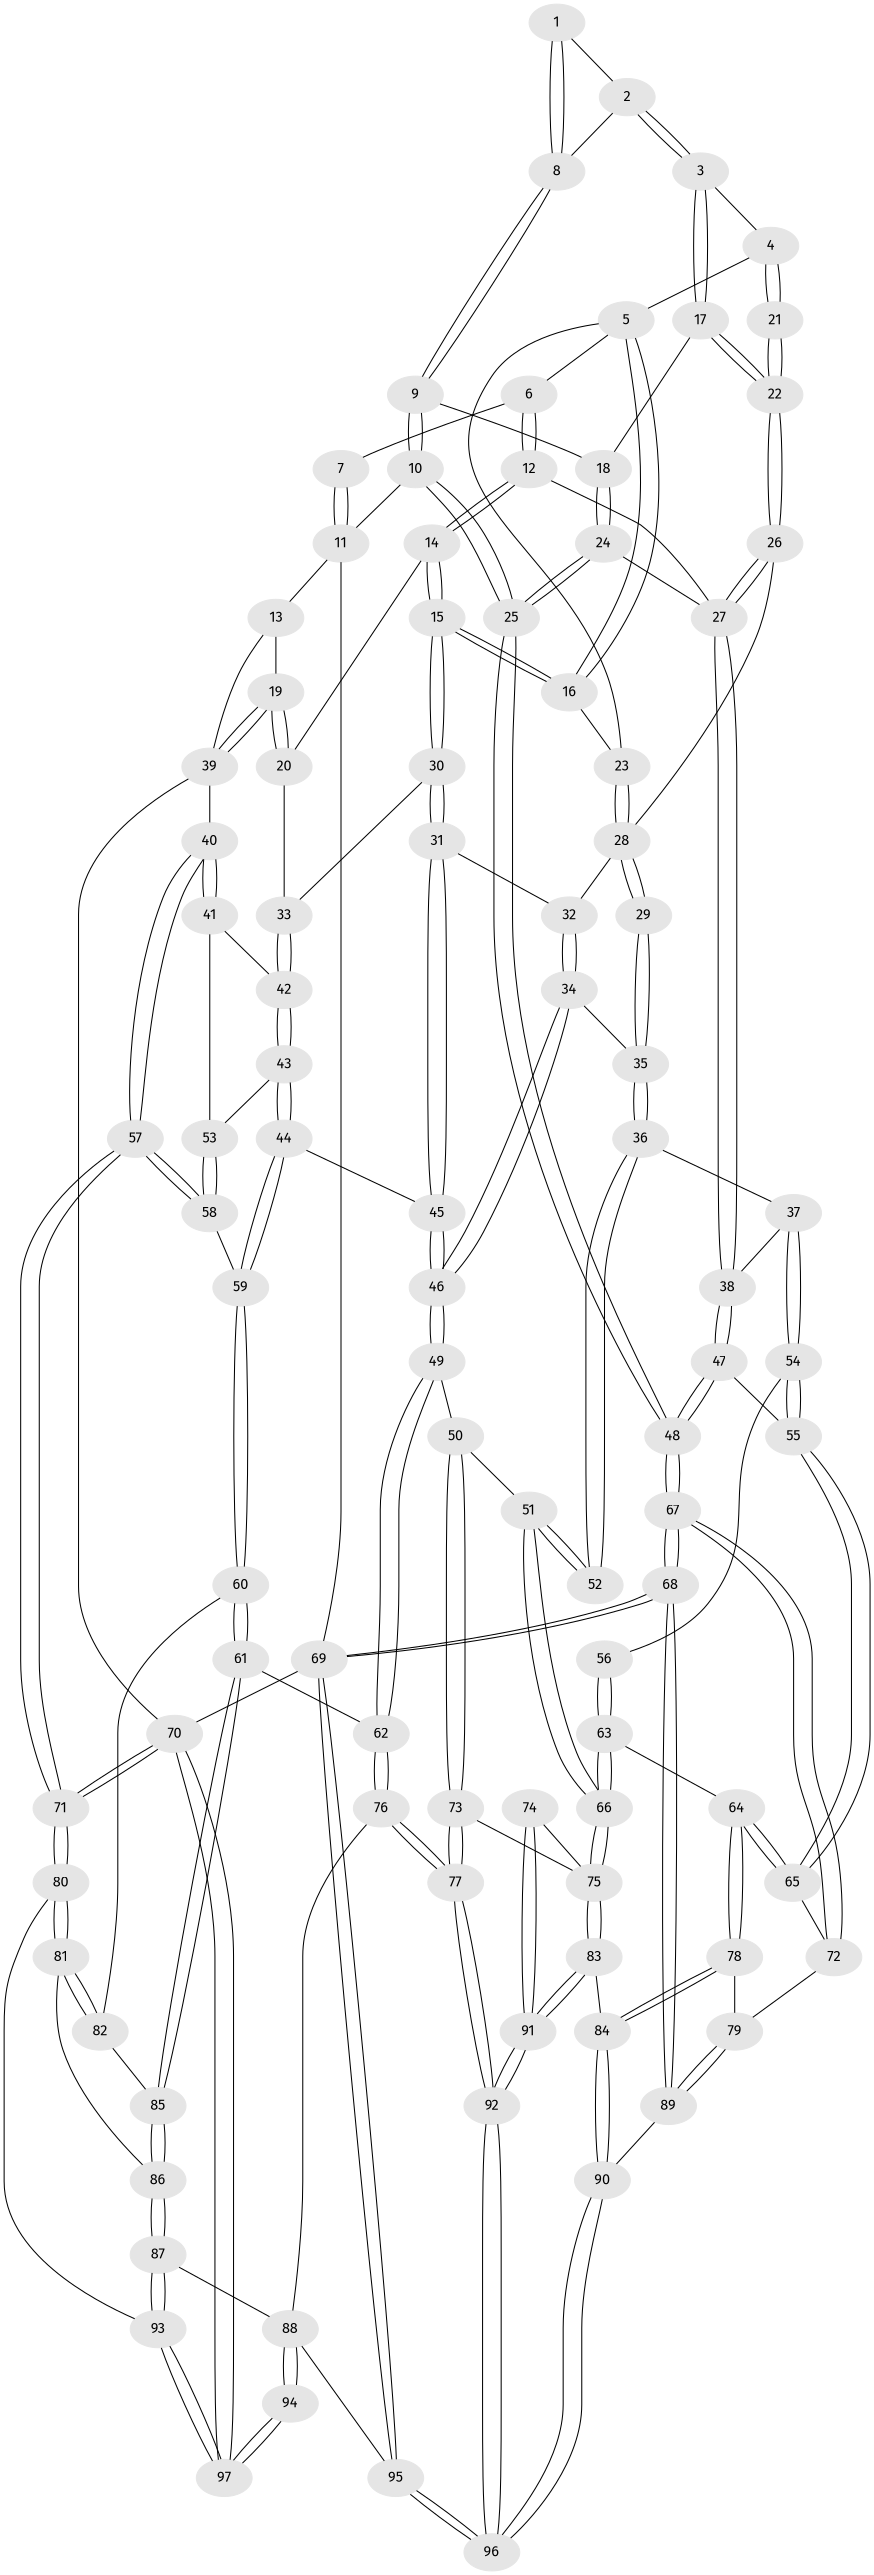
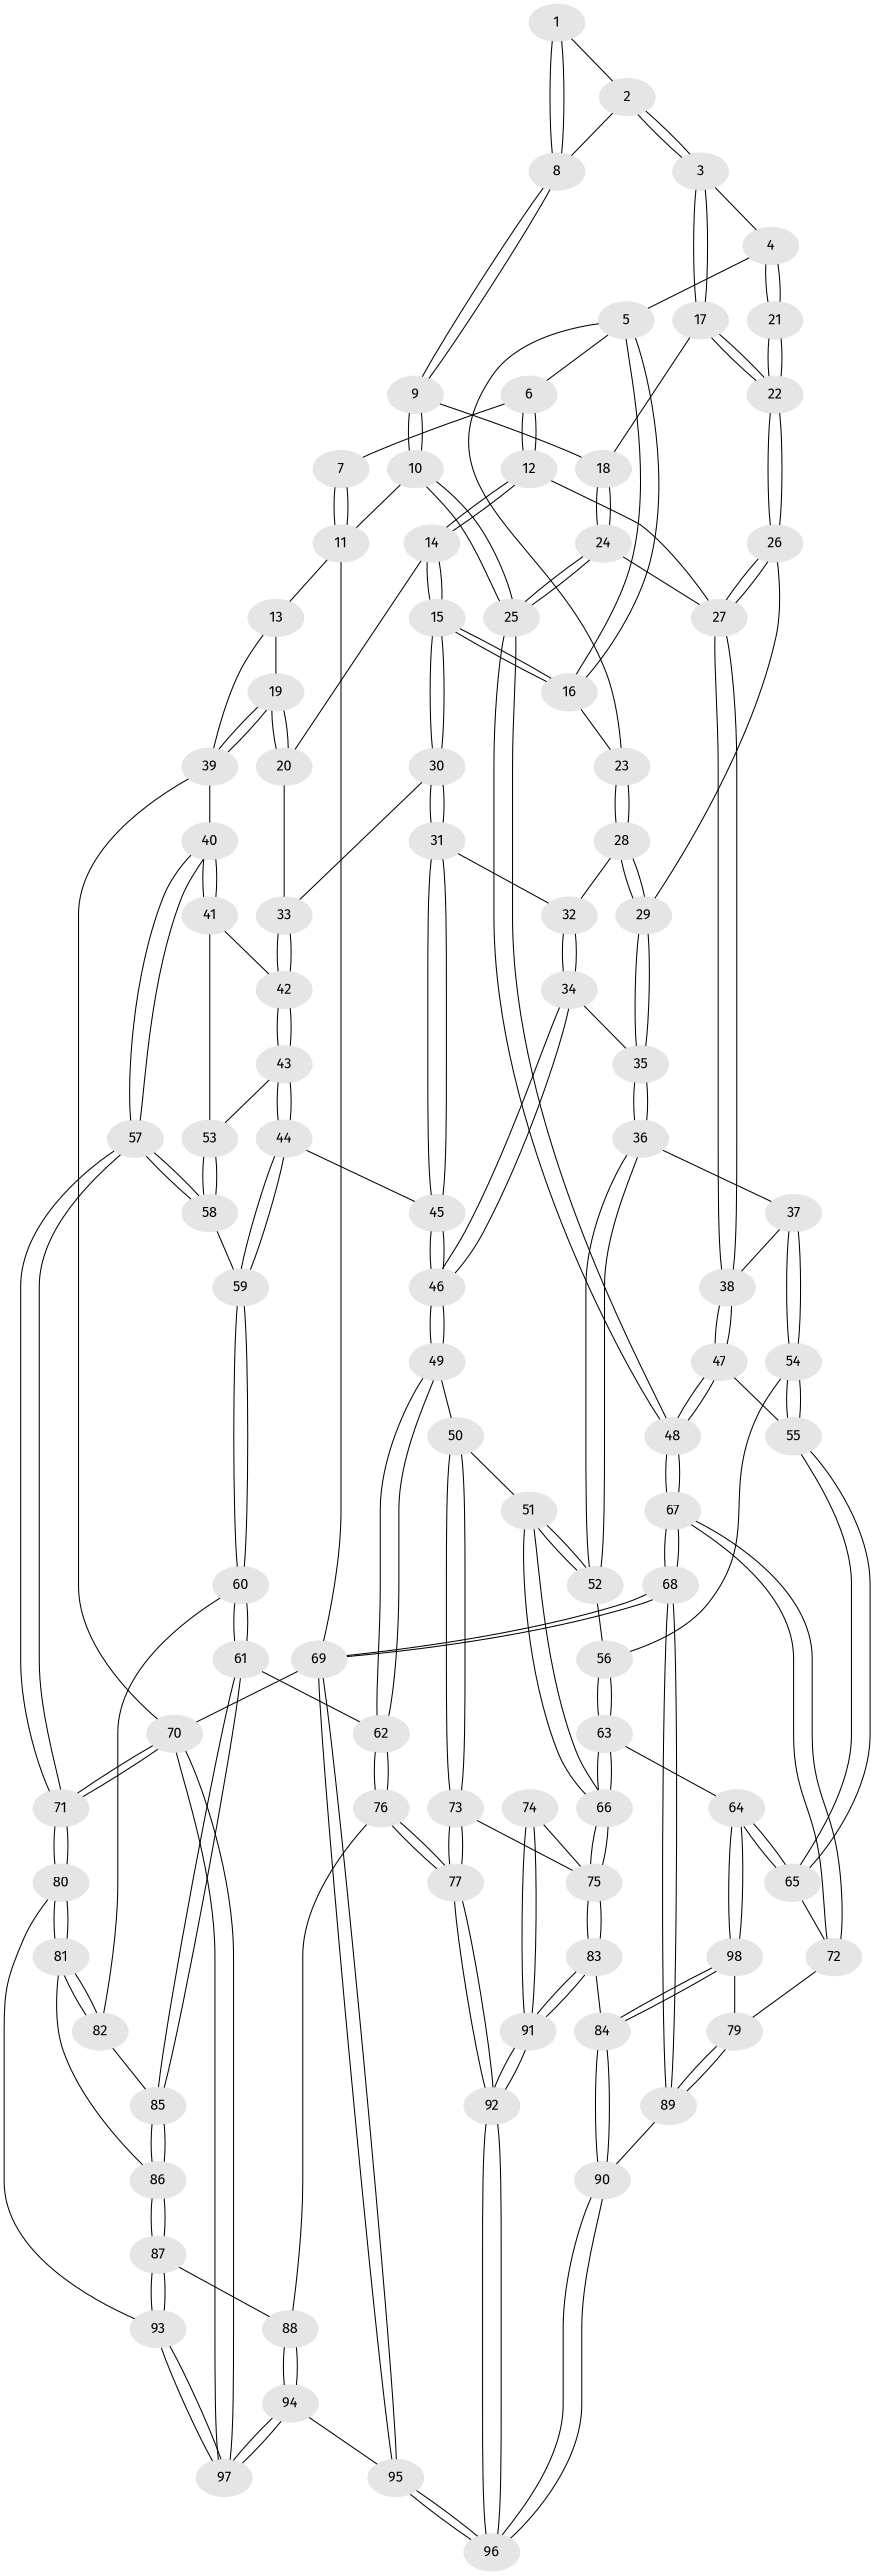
edge "26" -- "28": now "26" -- "29"
edge "52" -- "56": added
node "78": label "78" -> "98"
edge "88" -- "95": now "94" -- "95"
